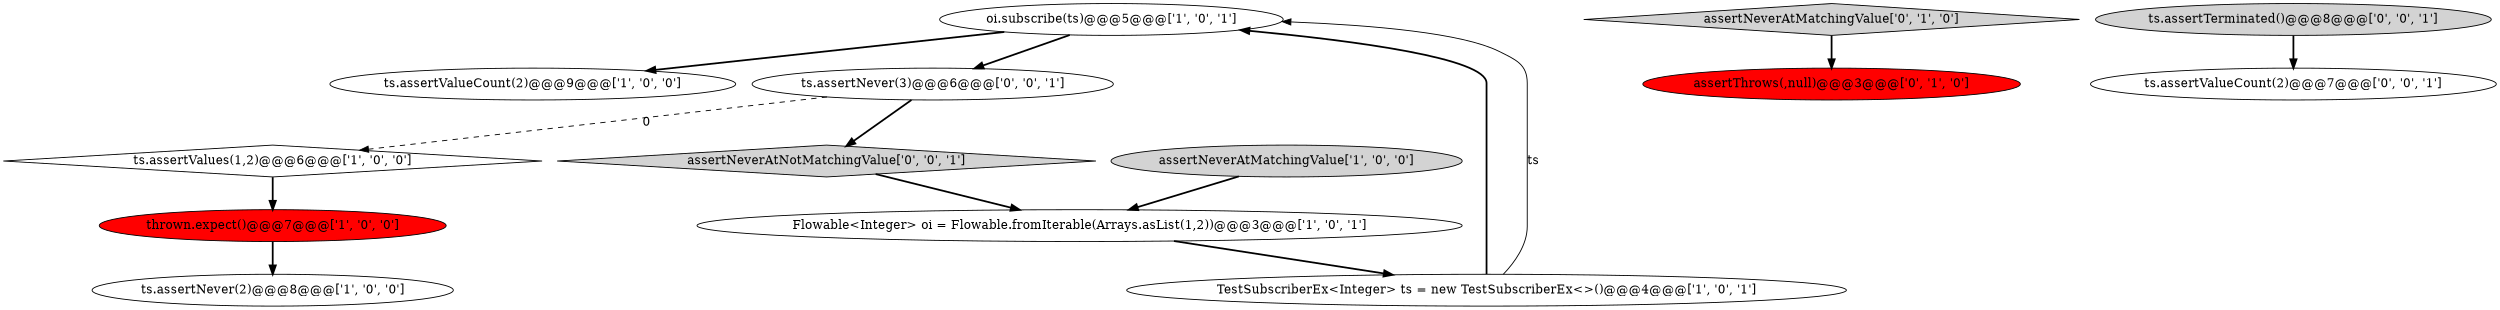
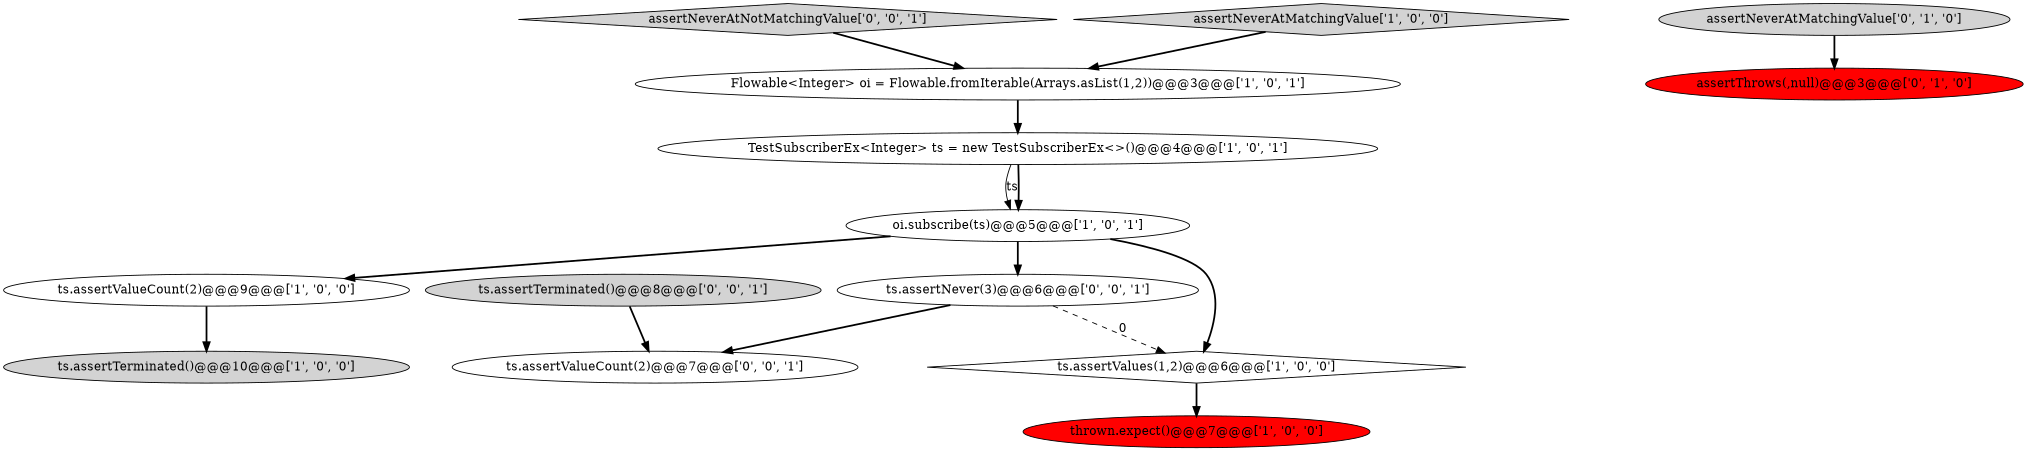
node "assertNeverAtMatchingValue['0', '1', '0']": shape diamond -> ellipse
edge "ts.assertNever(3)@@@6@@@['0', '0', '1']" -> "assertNeverAtNotMatchingValue['0', '0', '1']": now "ts.assertNever(3)@@@6@@@['0', '0', '1']" -> "ts.assertValueCount(2)@@@7@@@['0', '0', '1']"
node "assertNeverAtMatchingValue['1', '0', '0']": shape ellipse -> diamond
edge "oi.subscribe(ts)@@@5@@@['1', '0', '1']" -> "ts.assertValues(1,2)@@@6@@@['1', '0', '0']": added
node "ts.assertNever(2)@@@8@@@['1', '0', '0']": removed
node "ts.assertTerminated()@@@10@@@['1', '0', '0']": added
